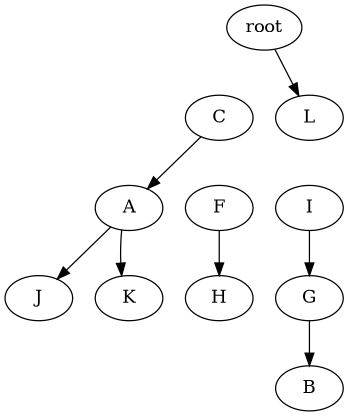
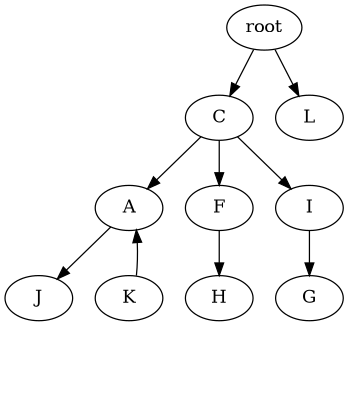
edge "root" -> "C": added
edge "C" -> "F": added
edge "C" -> "I": added
edge "A" -> "K": reversed
node "B": removed
